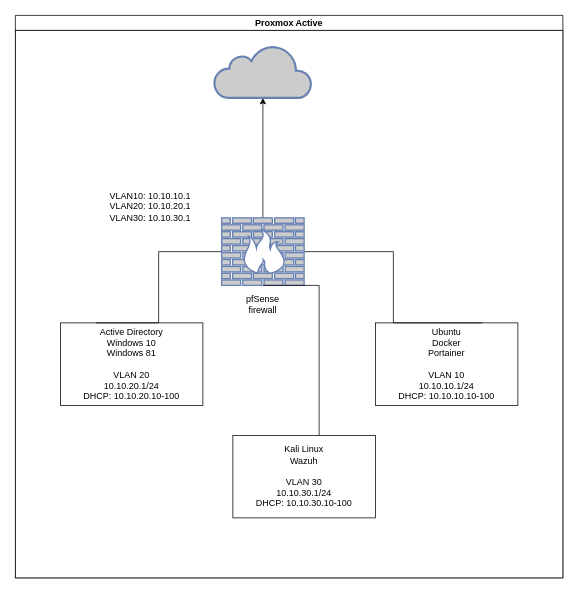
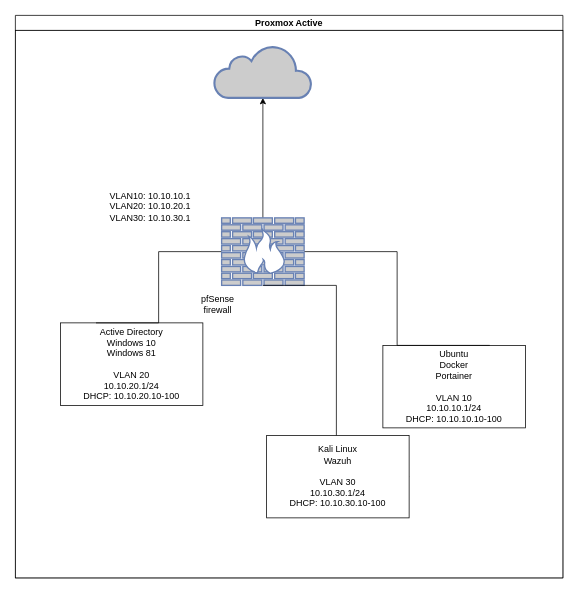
node "pfSense firewall": moved (263, 304) -> (218, 304)
node "Ubuntu Docker Portainer VLAN 10 10.10.10.1/24 DHCP: 10.10.10.10-100": moved (447, 364) -> (454, 387)
node "Kali Linux Wazuh VLAN 30 10.10.30.1/24 DHCP: 10.10.30.10-100": moved (304, 477) -> (338, 477)
